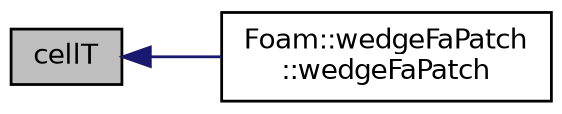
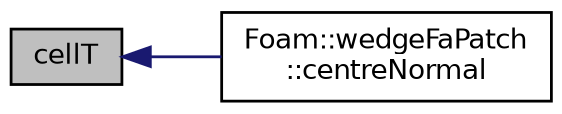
node "Foam::wedgeFaPatch ::wedgeFaPatch": label "Foam::wedgeFaPatch ::wedgeFaPatch" -> "Foam::wedgeFaPatch ::centreNormal"
